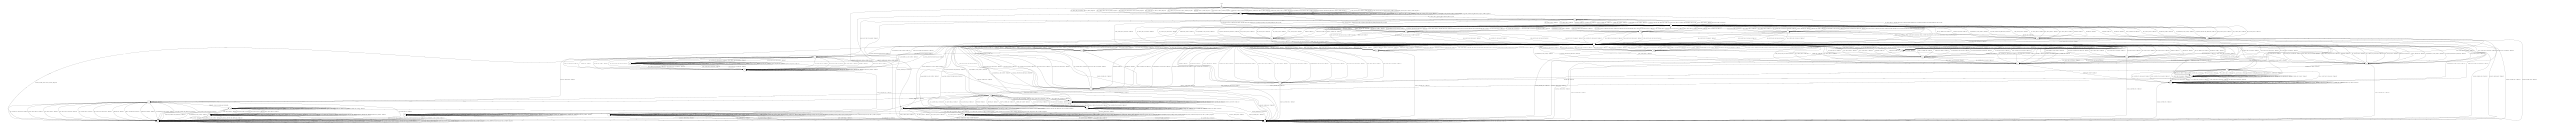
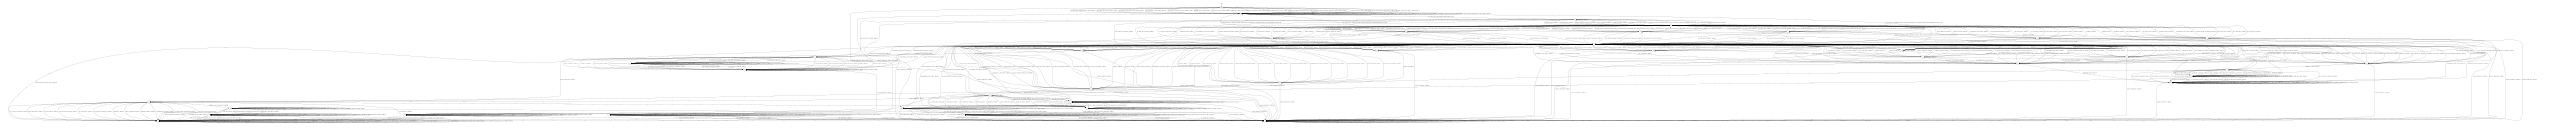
edge "s38" -> "s22": now "s15" -> "s22"
edge "s25" -> "s4": now "s13" -> "s4"
